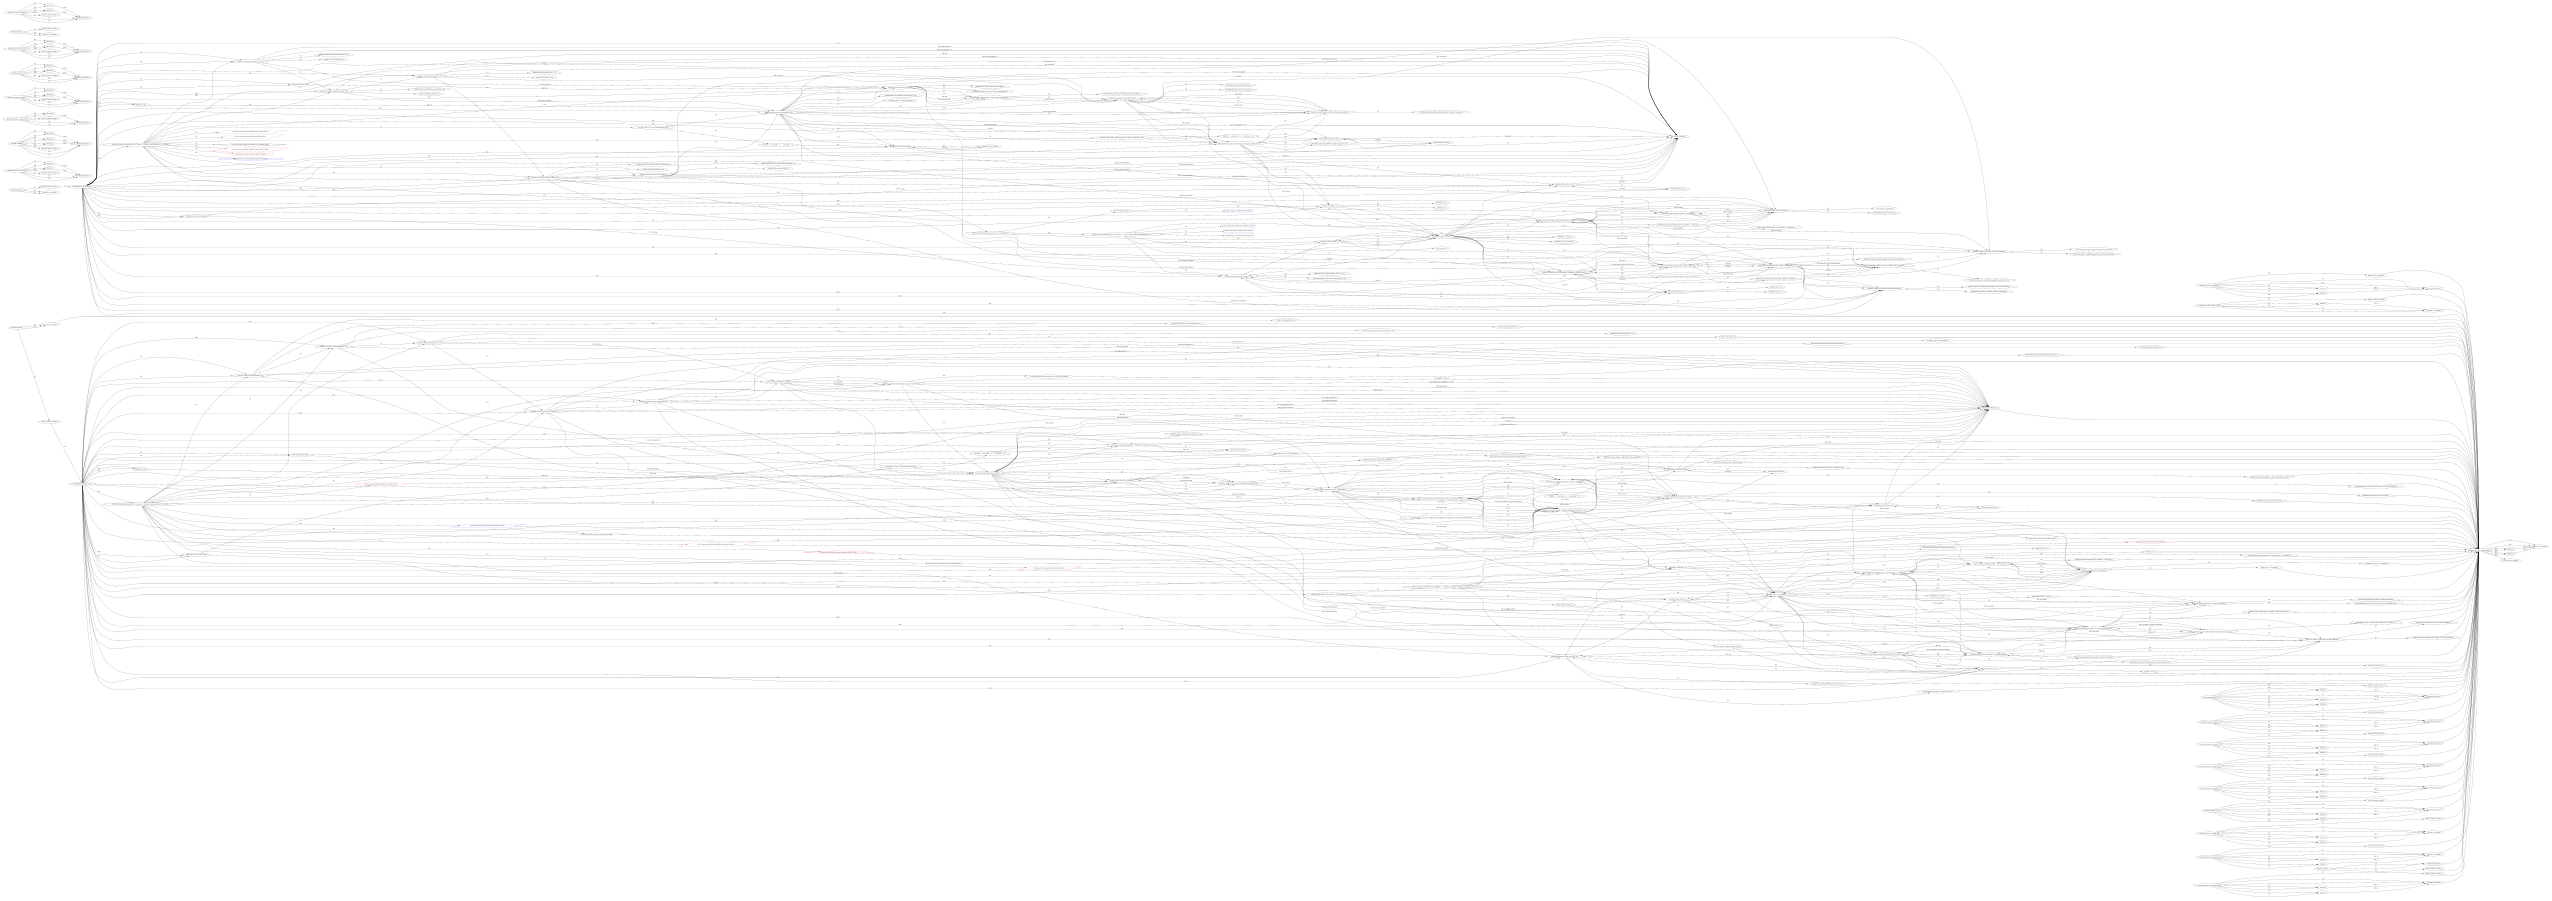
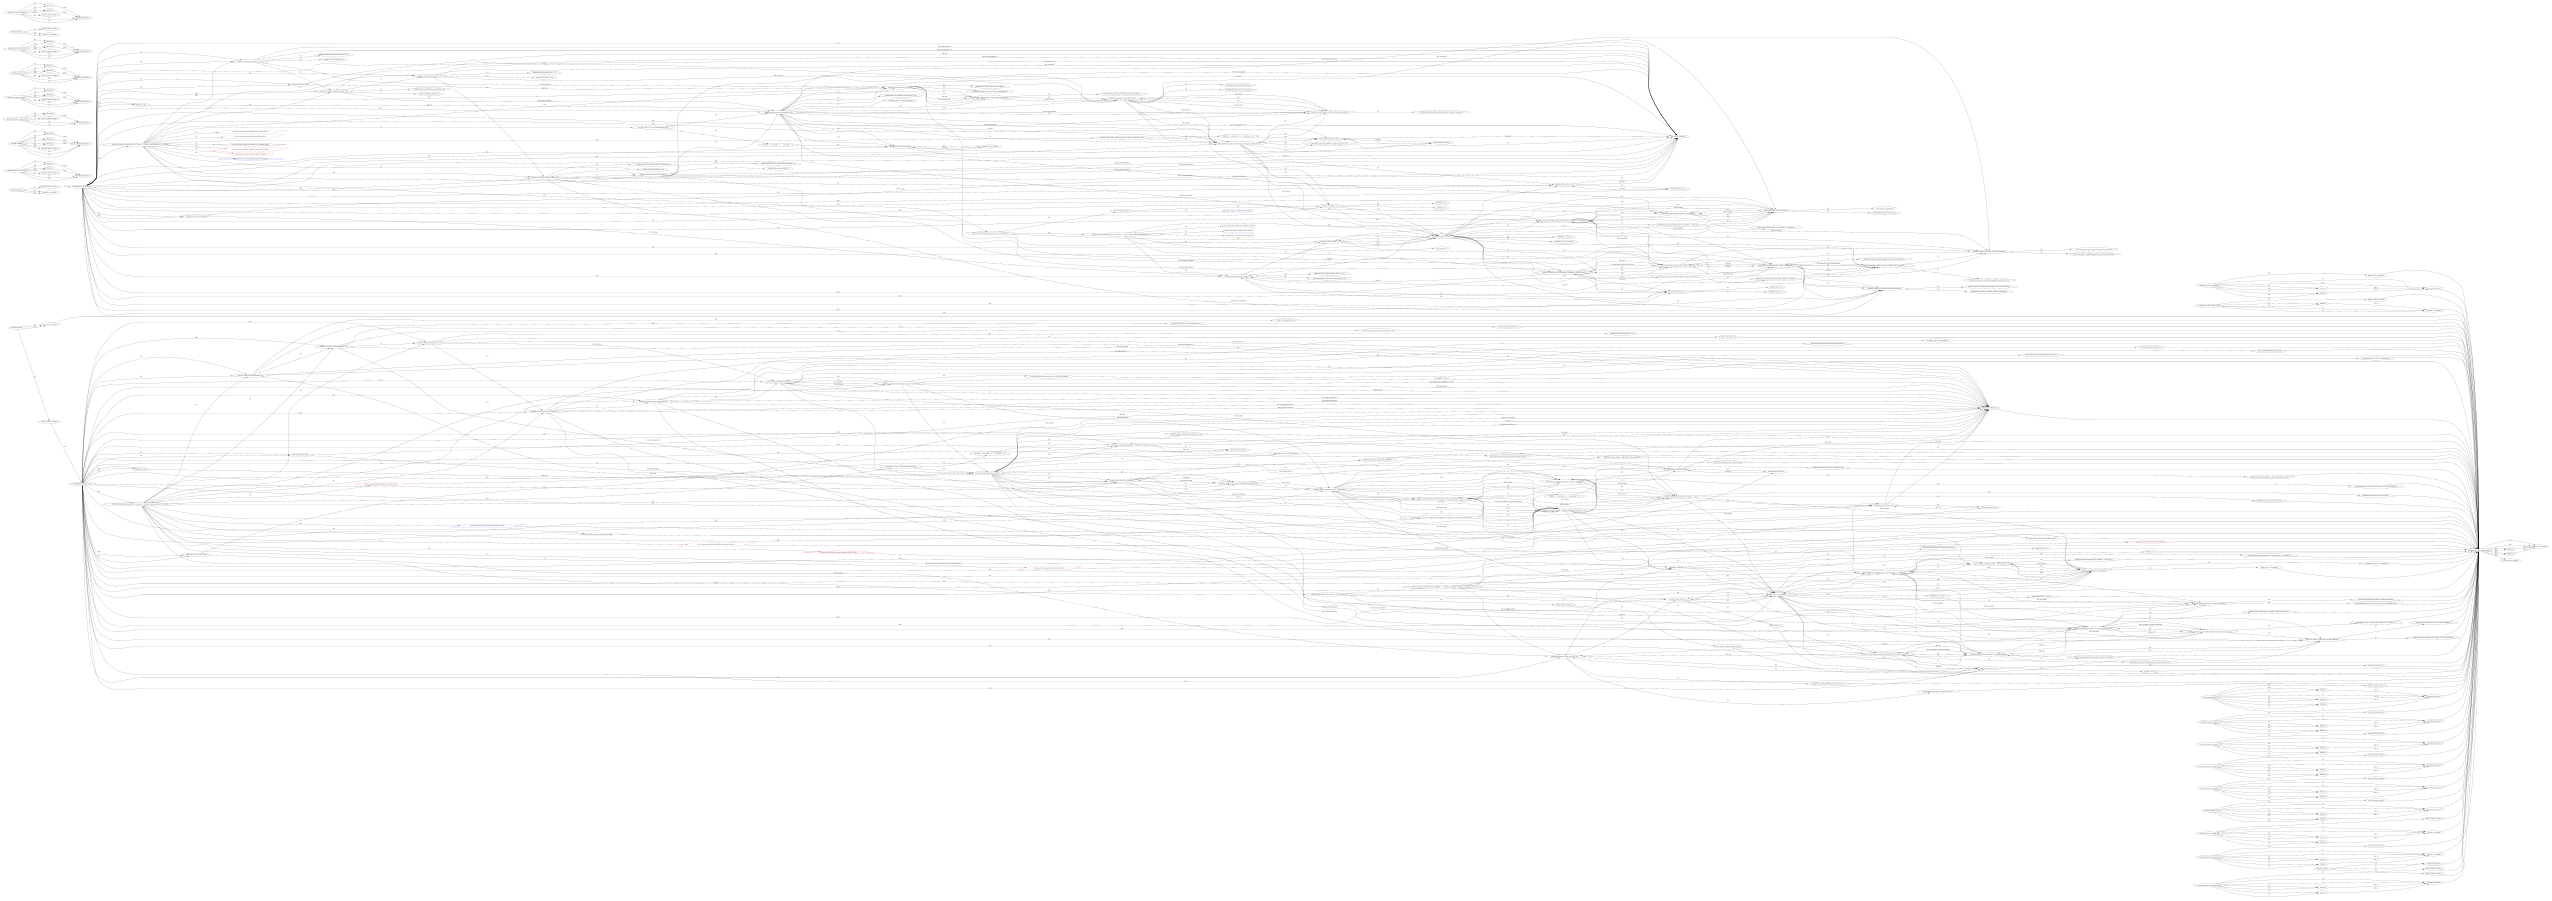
node "(LITERAL,0xfffffff0,0xfffffff0 / kGroupSize)": added
node "(IDENTIFIER,kGroupSize,0xfffffff0 / kGroupSize)": added
